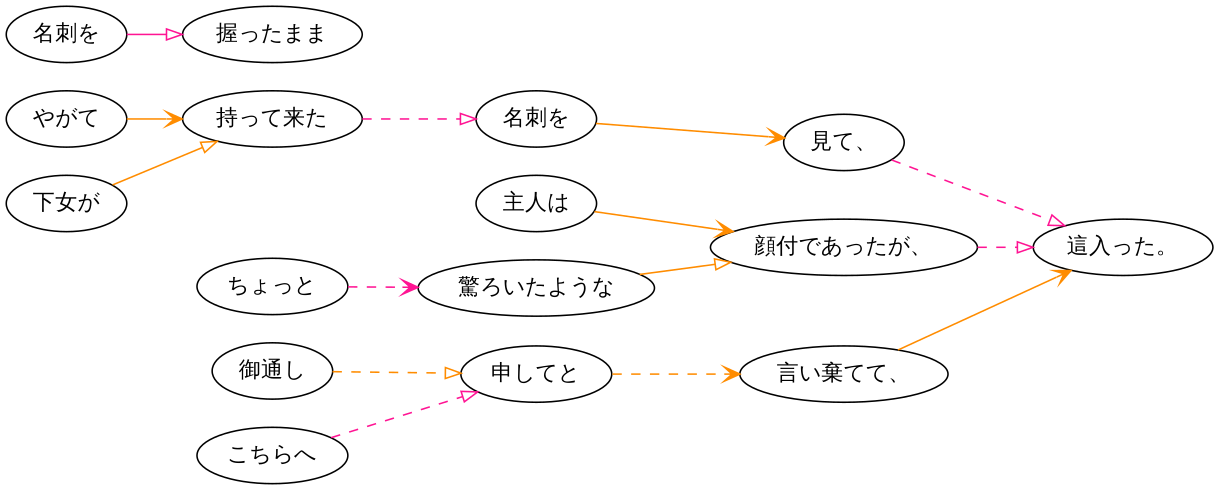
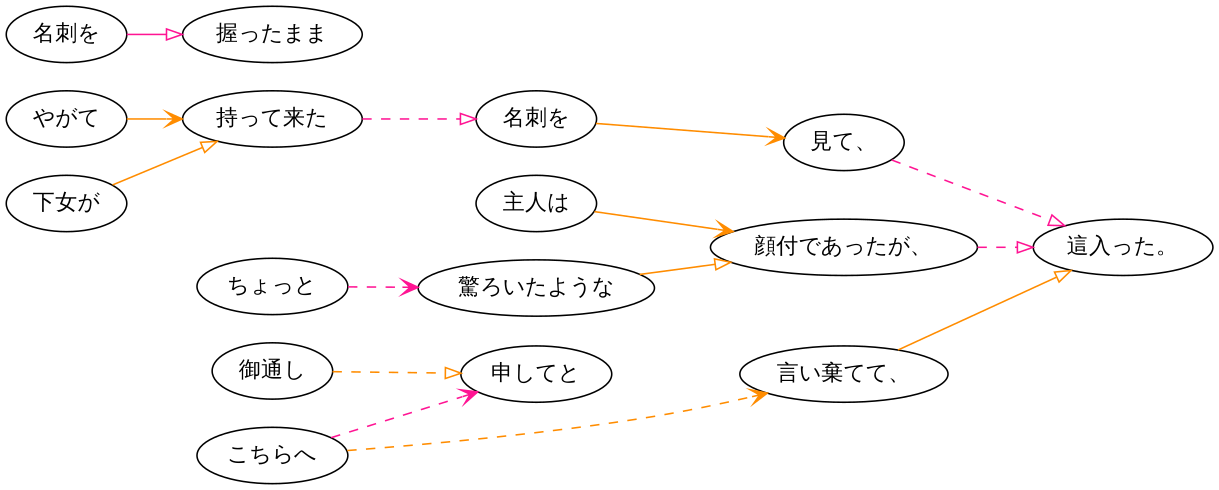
edge "言い棄てて、" -> "這入った。": arrowhead vee -> onormal
edge "申してと" -> "言い棄てて、": now "こちらへ" -> "言い棄てて、"
edge "こちらへ" -> "申してと": arrowhead onormal -> vee
